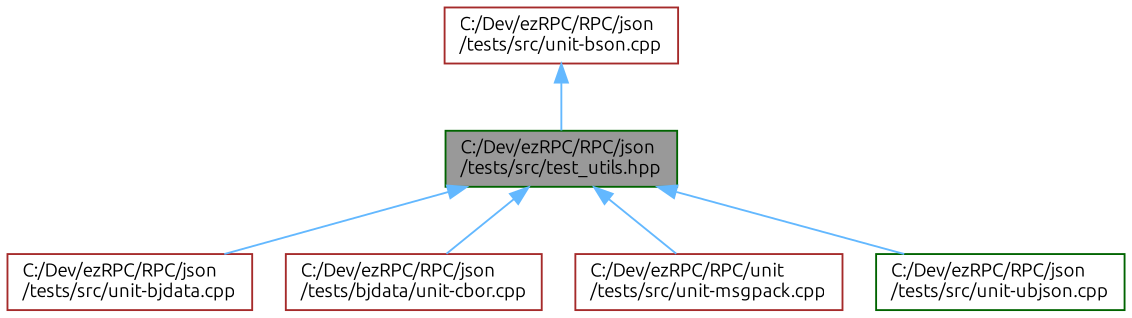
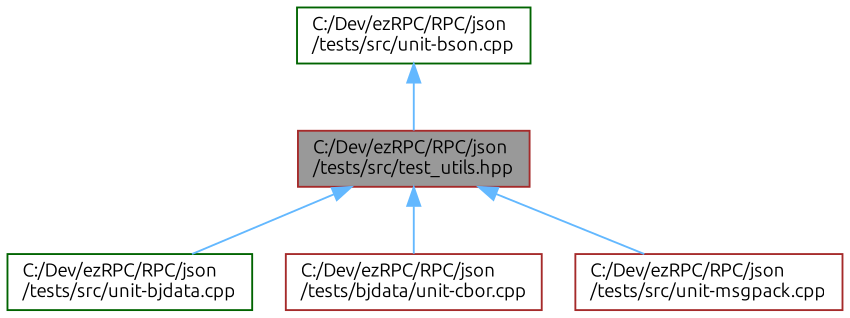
node "C:/Dev/ezRPC/RPC/json /tests/src/unit-bson.cpp": color brown -> darkgreen
node "C:/Dev/ezRPC/RPC/json /tests/src/test_utils.hpp": color darkgreen -> brown
node "C:/Dev/ezRPC/RPC/json /tests/src/unit-bjdata.cpp": color brown -> darkgreen
node "C:/Dev/ezRPC/RPC/unit /tests/src/unit-msgpack.cpp": label "C:/Dev/ezRPC/RPC/unit /tests/src/unit-msgpack.cpp" -> "C:/Dev/ezRPC/RPC/json /tests/src/unit-msgpack.cpp"
node "C:/Dev/ezRPC/RPC/json /tests/src/unit-ubjson.cpp": removed
